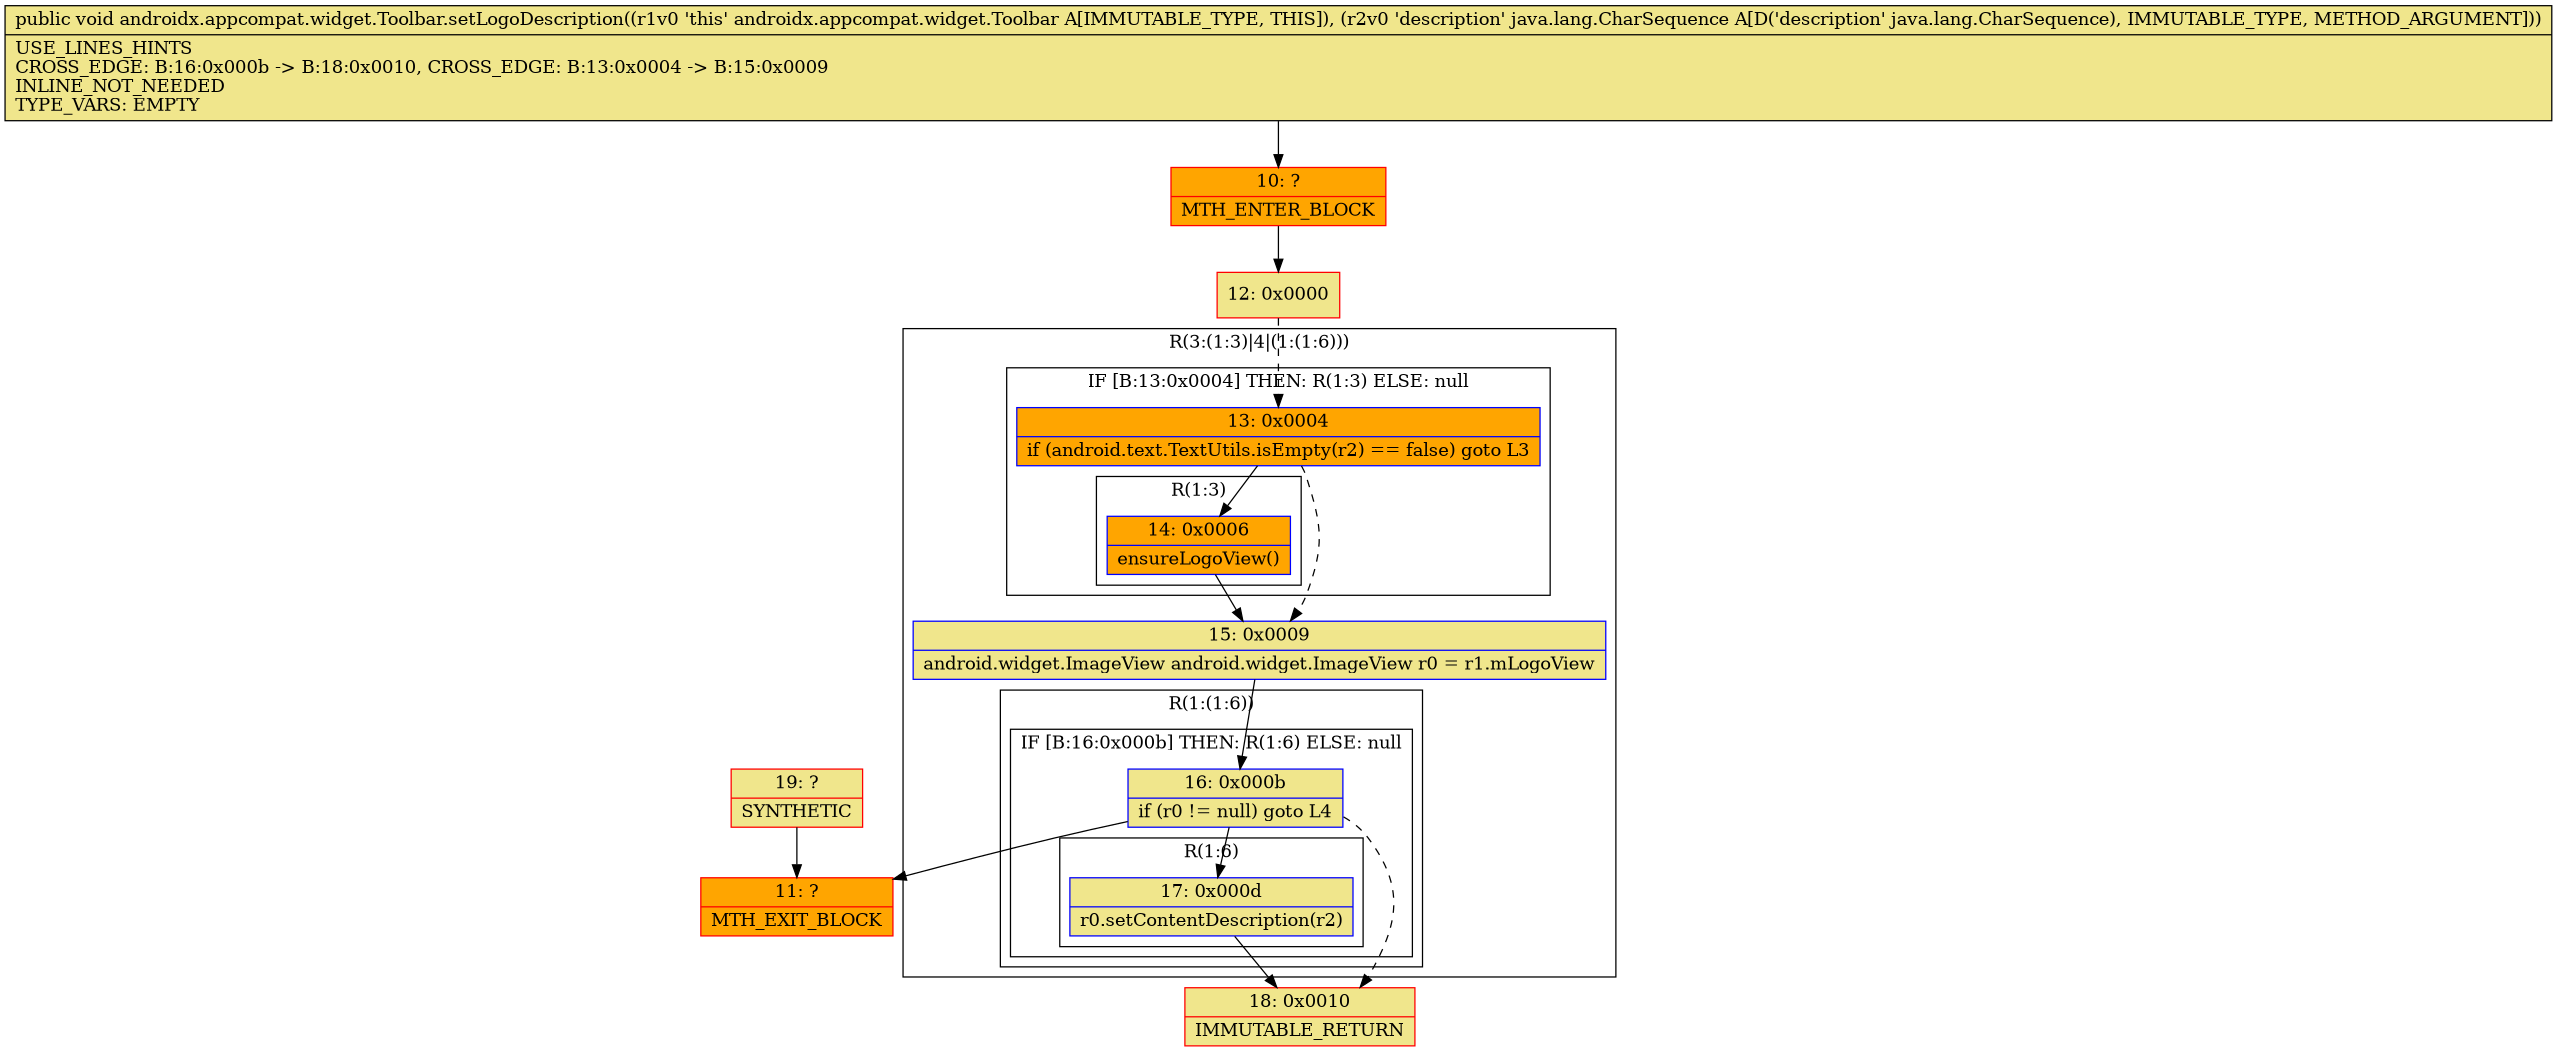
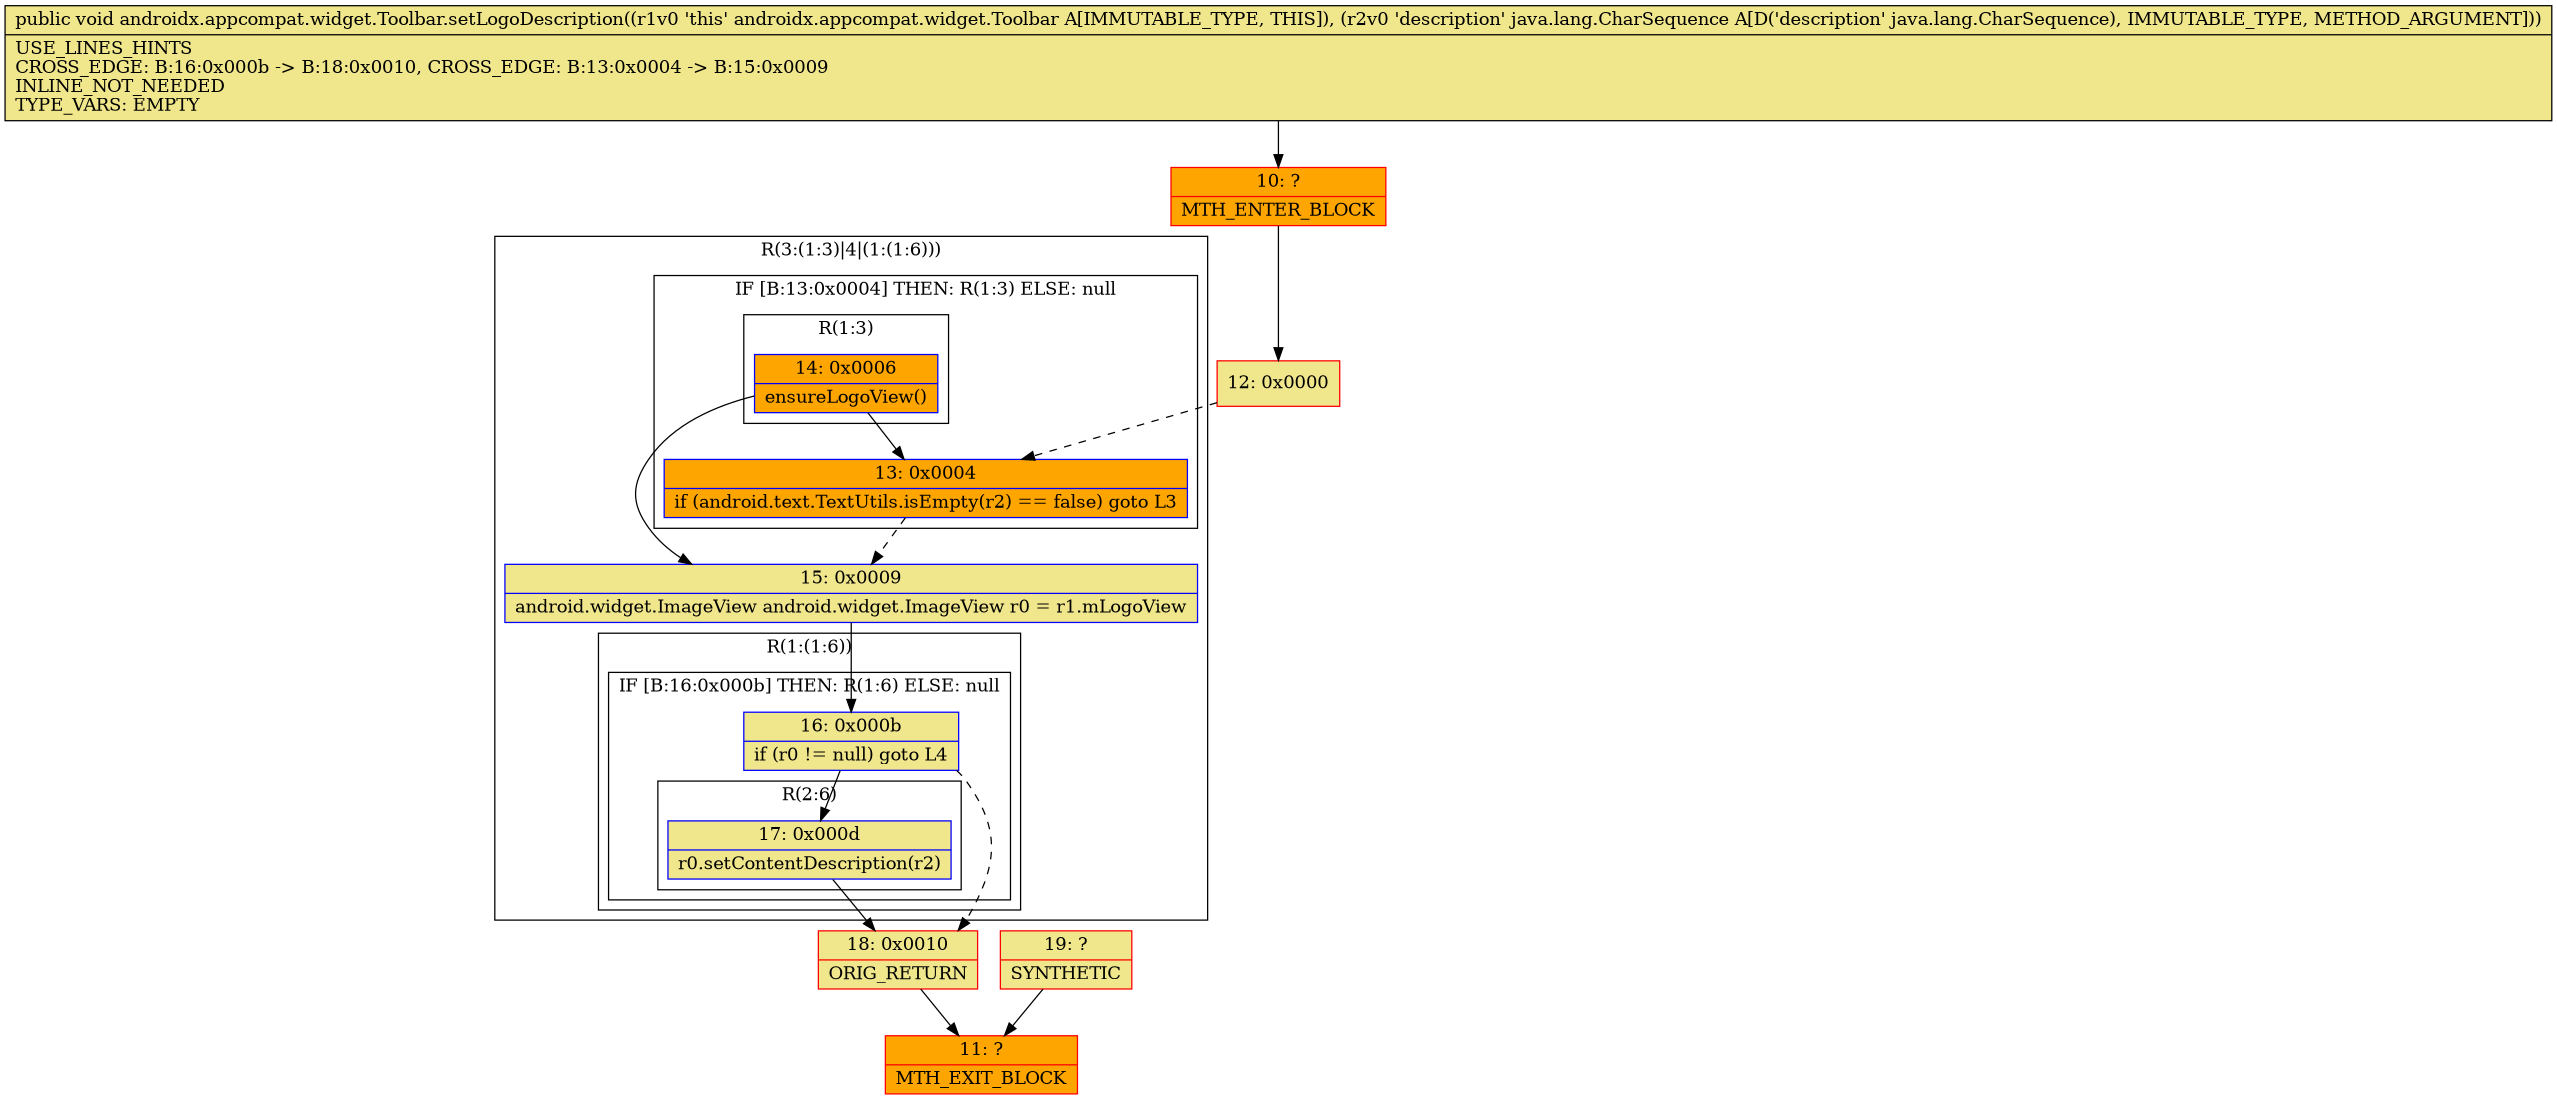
edge "13: 0x0004" -> "14: 0x0006": reversed
edge "16: 0x000b" -> "11: ?": now "18: 0x0010" -> "11: ?"
cluster "R(1:6)": label "R(1:6)" -> "R(2:6)"
node "18: 0x0010": text "IMMUTABLE_RETURN" -> "ORIG_RETURN"
